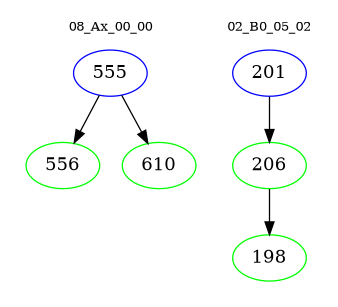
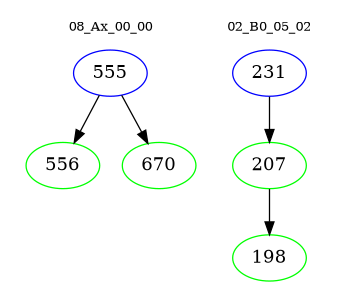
node "201": label "201" -> "231"
node "610": label "610" -> "670"
node "206": label "206" -> "207"
